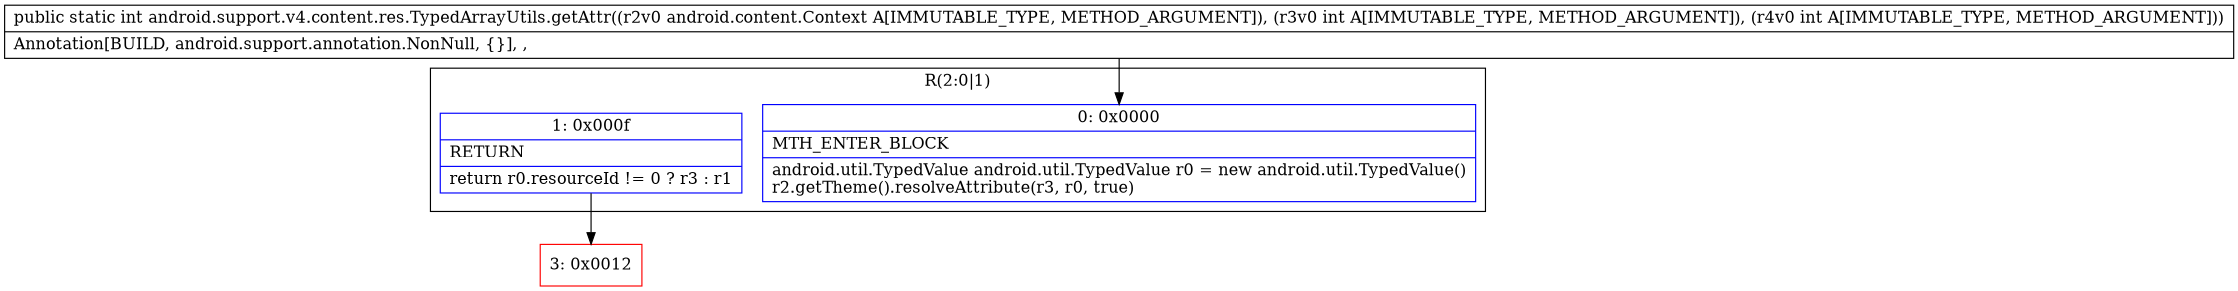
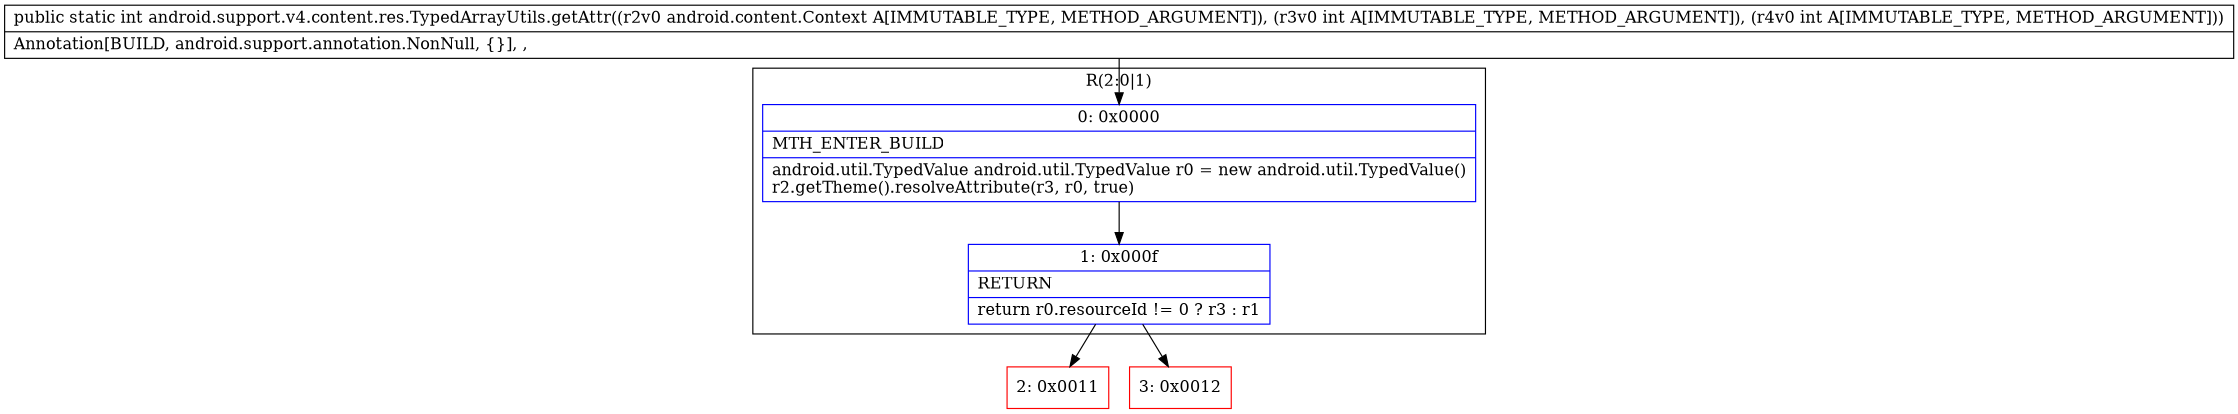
node "0: 0x0000": text "MTH_ENTER_BLOCK" -> "MTH_ENTER_BUILD"
edge "0: 0x0000" -> "1: 0x000f": added
node "2: 0x0011": added
